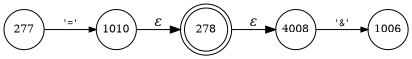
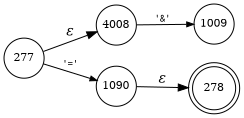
node "1010": label "1010" -> "1090"
edge "278" -> "4008": now "277" -> "4008"
node "1006": label "1006" -> "1009"
